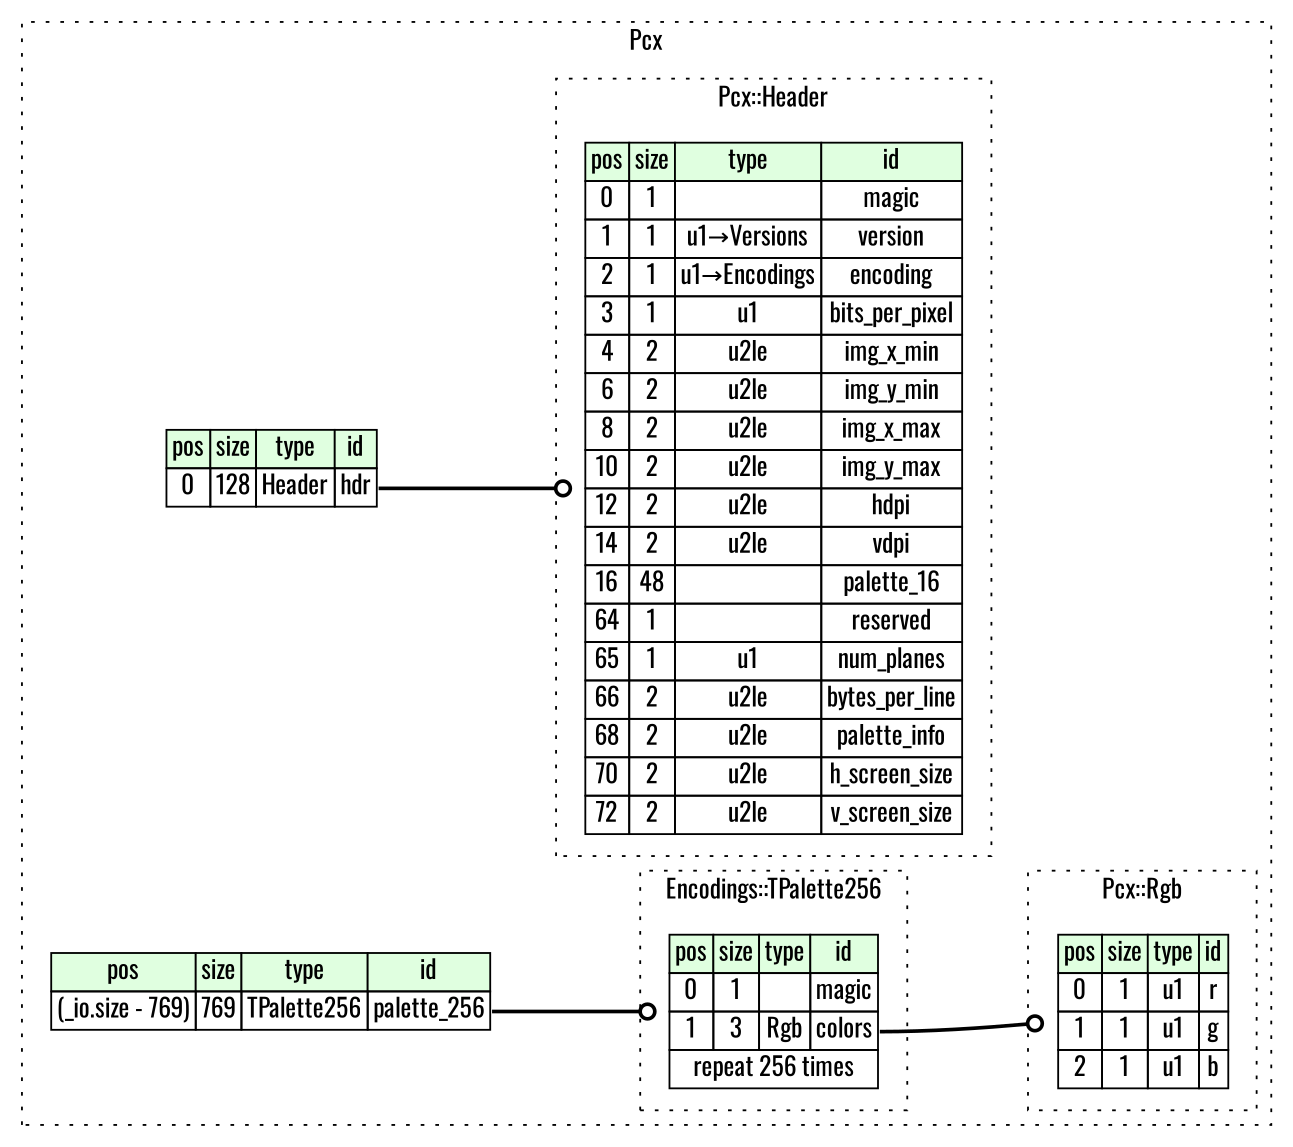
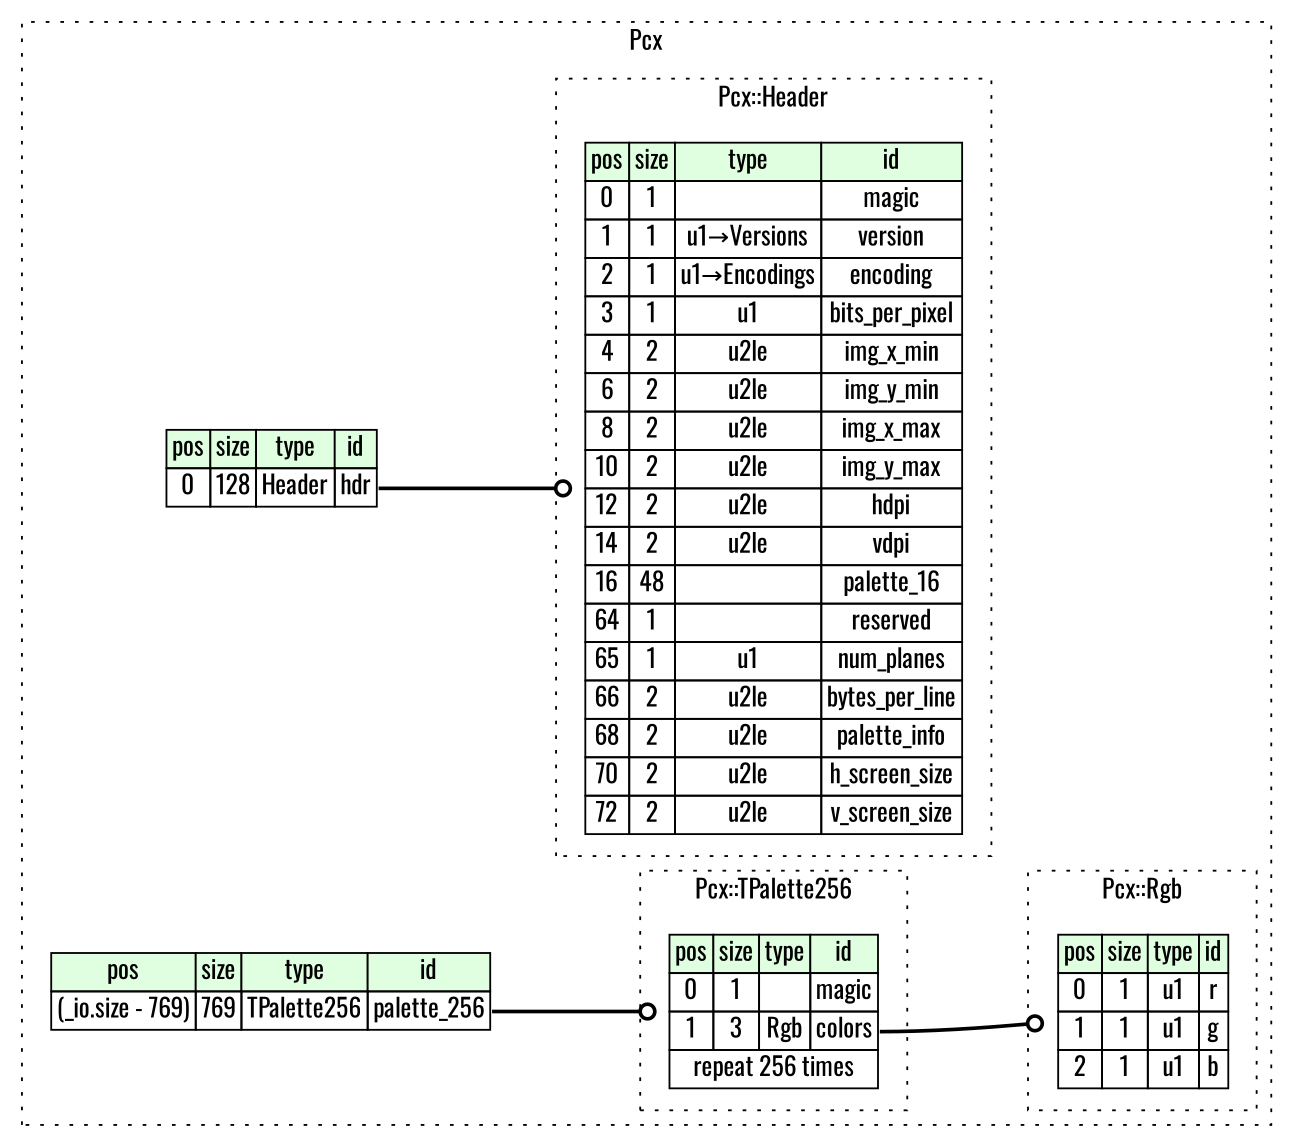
cluster "Encodings::TPalette256": label "Encodings::TPalette256" -> "Pcx::TPalette256"
